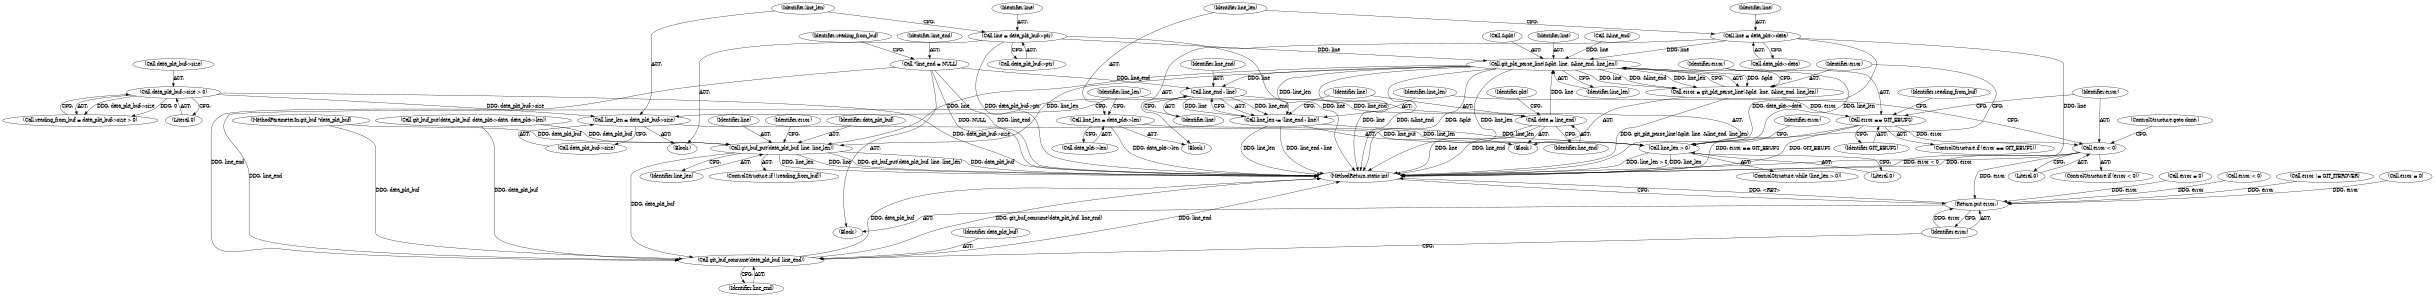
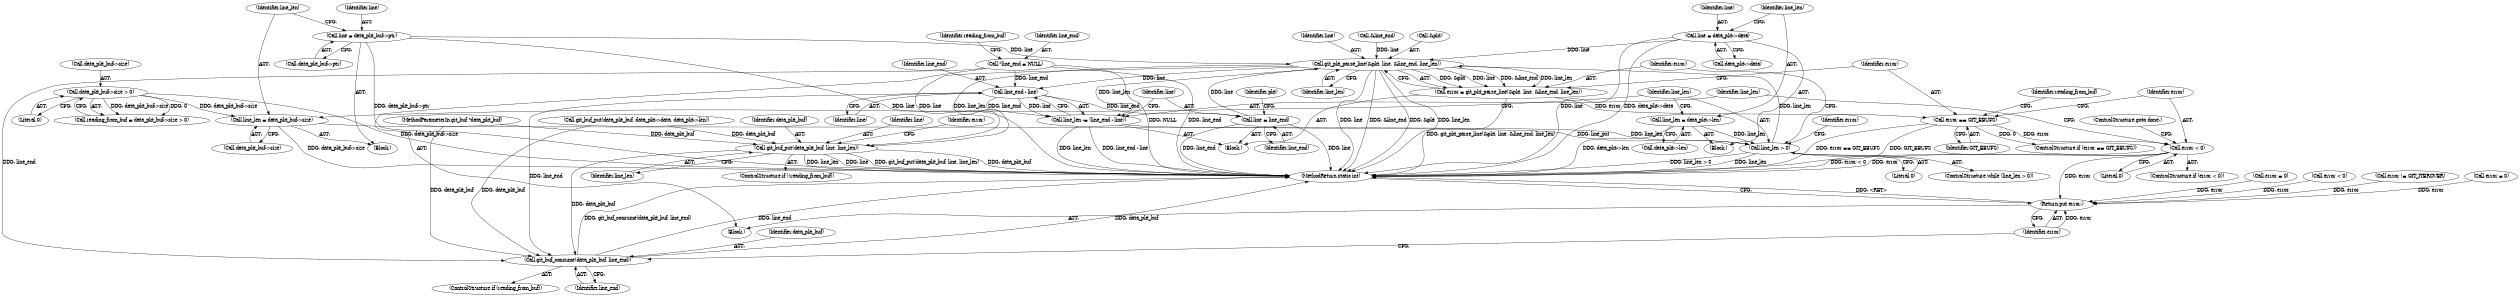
node "(Call,data = line_end)": label "(Call,data = line_end)" -> "(Call,line = line_end)"
edge "(Call,error == GIT_EBUFS)" -> "(ControlStructure,if (error == GIT_EBUFS))": label "AST: " -> "DDG: 0"
edge "(Call,line_len = data_pkt_buf->size)" -> "(MethodReturn,static int)": added, label "DDG: data_pkt_buf->size"
node "(ControlStructure,if (reading_from_buf))": added
